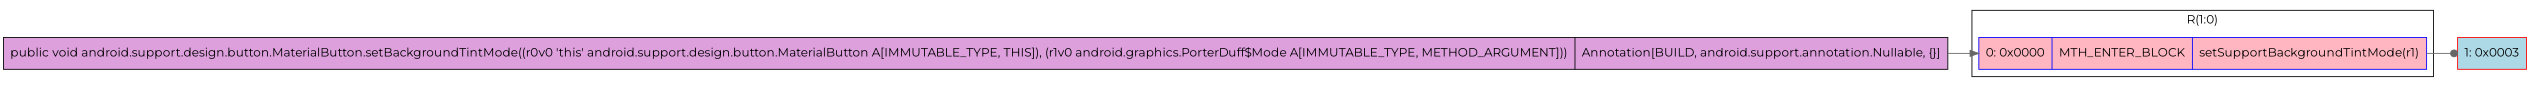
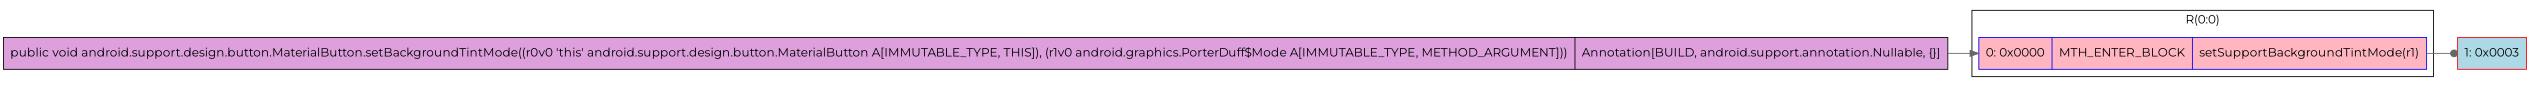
cluster "R(1:0)": label "R(1:0)" -> "R(0:0)"
